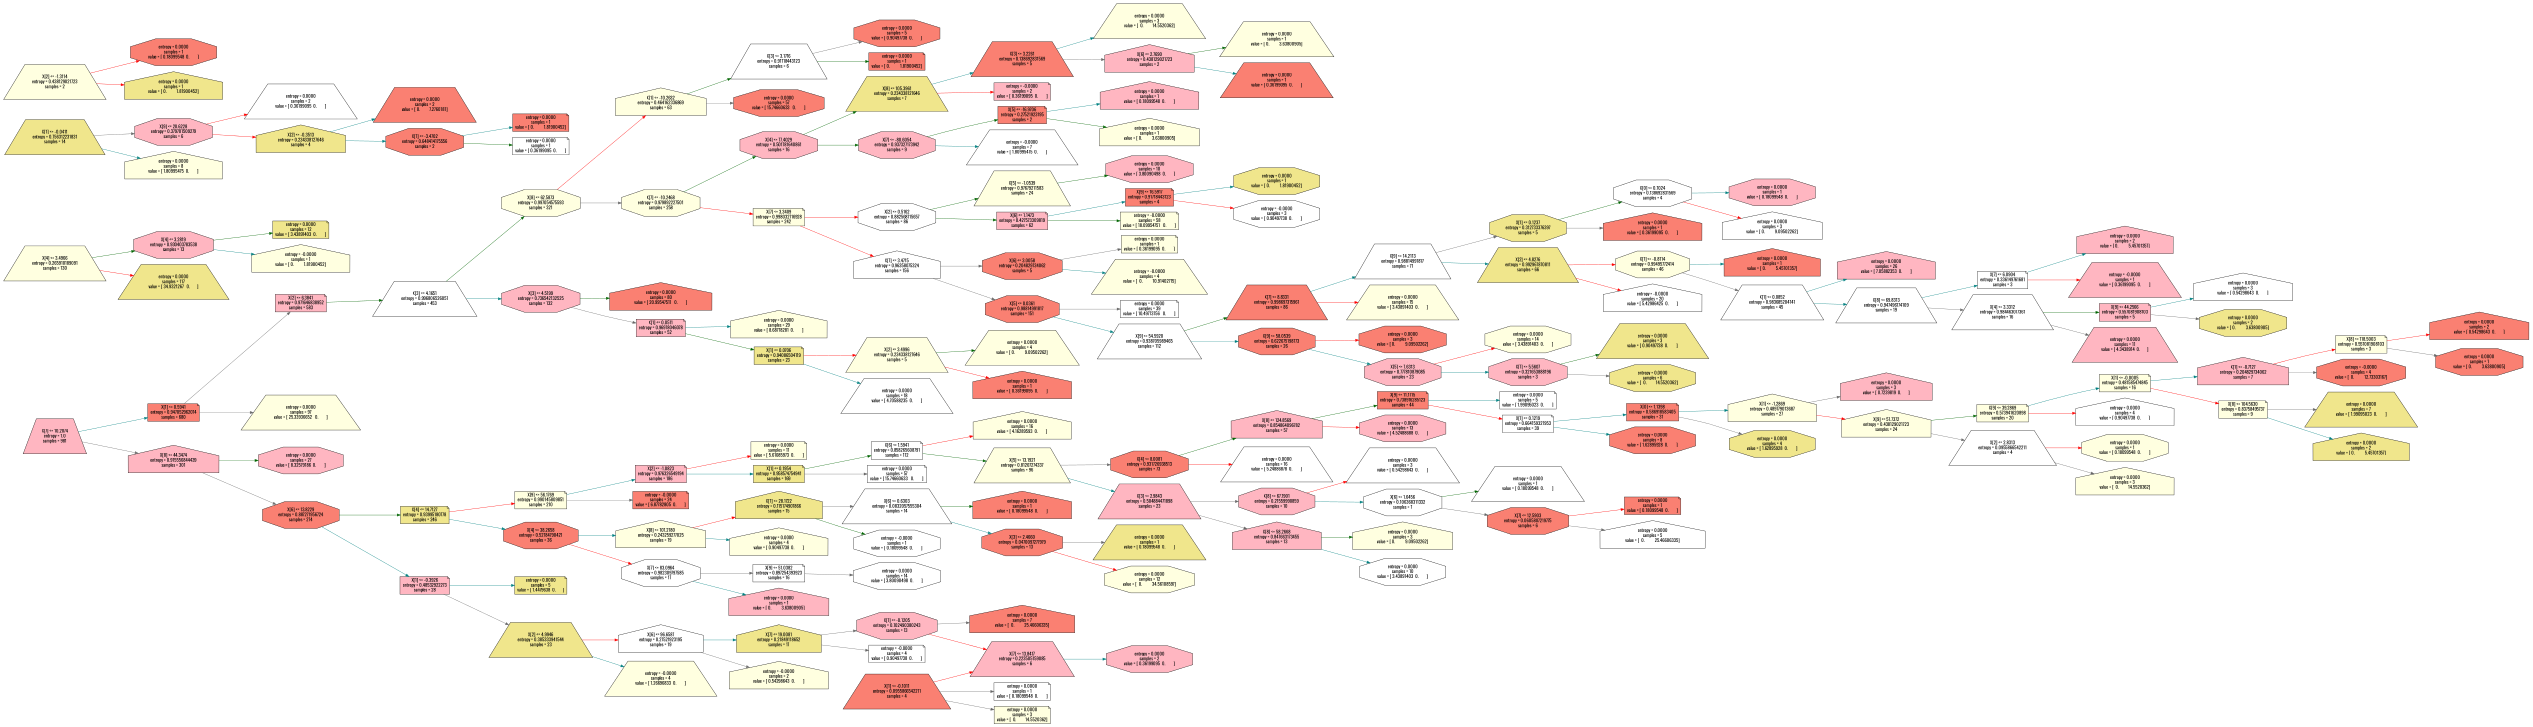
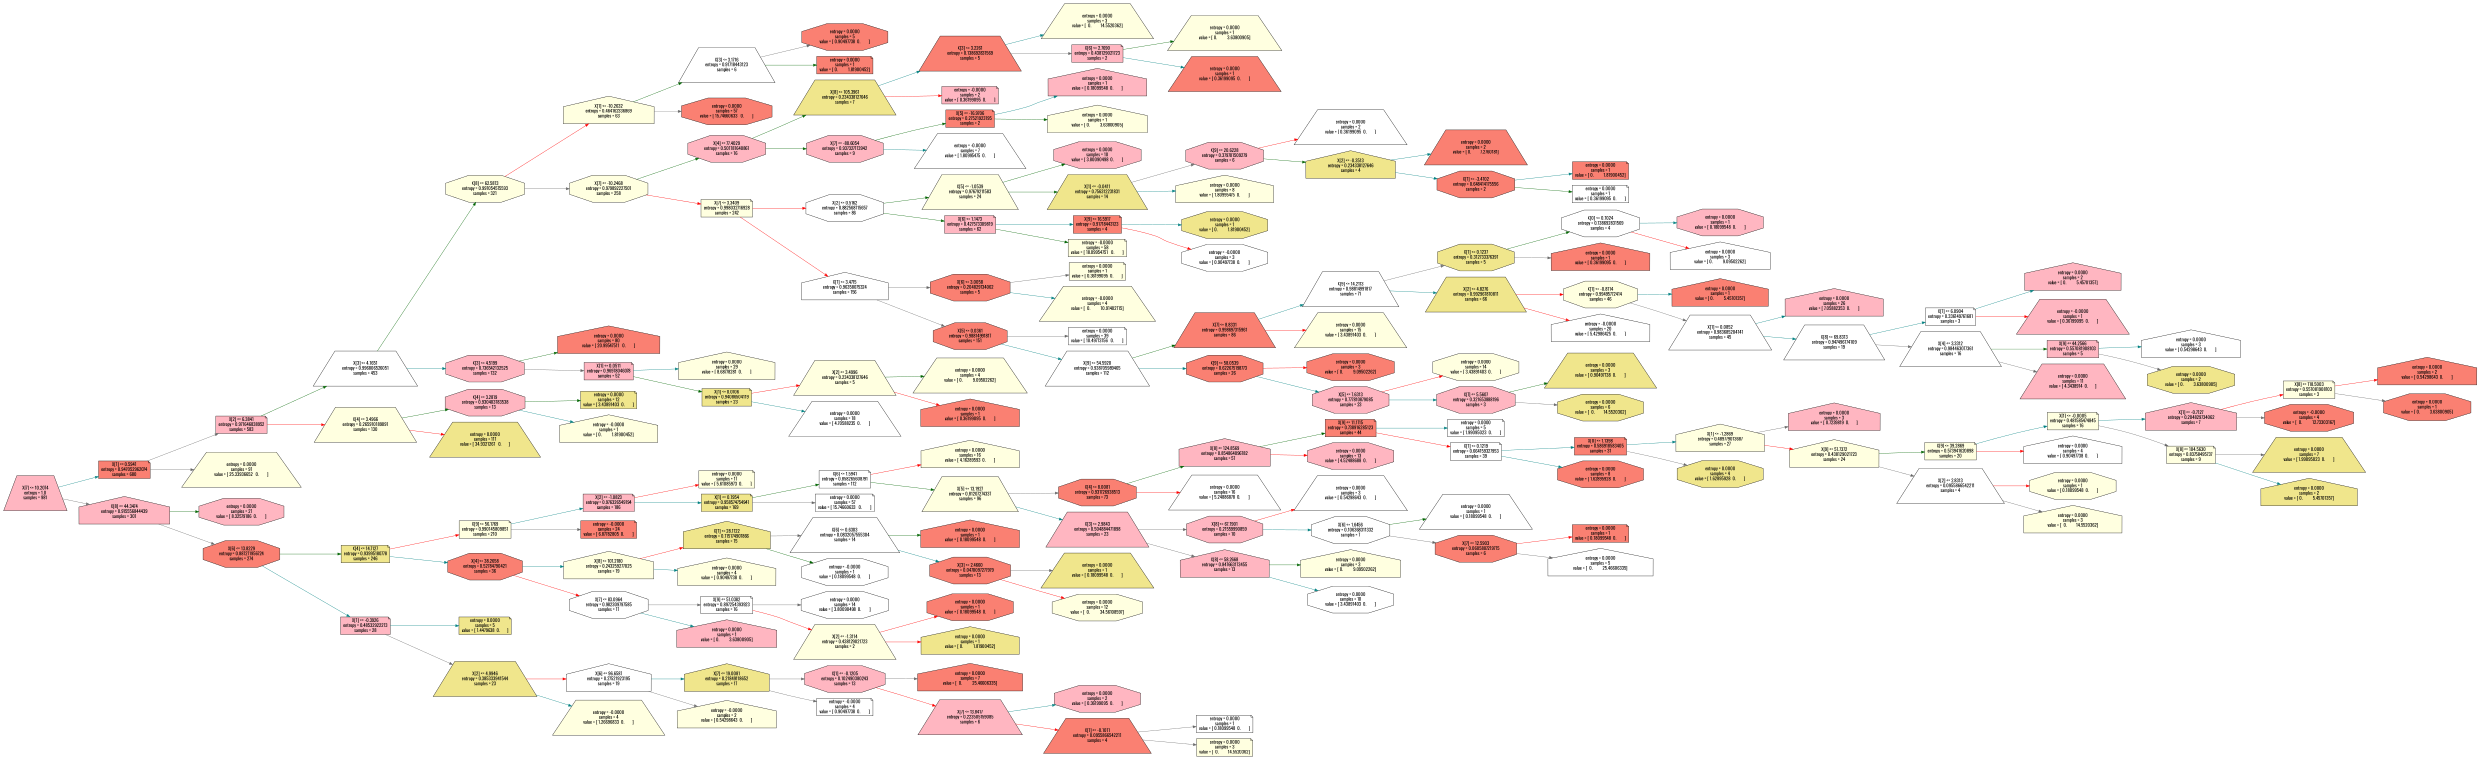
node "X[6] <= 2.7690 entropy = 0.438129021723 samples = 2": shape house -> note
edge "X[9] <= 20.6228 entropy = 0.379701509279 samples = 6" -> "X[2] <= -0.3513 entropy = 0.234338127646 samples = 4": color red -> darkgreen
edge "X[5] <= -1.0539 entropy = 0.97679211583 samples = 24" -> "X[1] <= -0.0411 entropy = 0.756312231831 samples = 14": added
edge "X[1] <= -0.0005 entropy = 0.481585474845 samples = 16" -> "X[8] <= 104.5630 entropy = 0.83758495737 samples = 9": color red -> gray40
edge "X[2] <= 6.3841 entropy = 0.971646838952 samples = 583" -> "X[4] <= 3.4966 entropy = 0.265910189091 samples = 130": added
edge "X[9] <= 51.0382 entropy = 0.897254393923 samples = 16" -> "X[2] <= -1.3114 entropy = 0.438129021723 samples = 2": added
edge "X[1] <= -0.1011 entropy = 0.0955866542211 samples = 4" -> "X[7] <= 13.8417 entropy = 0.223505159085 samples = 6": reversed
